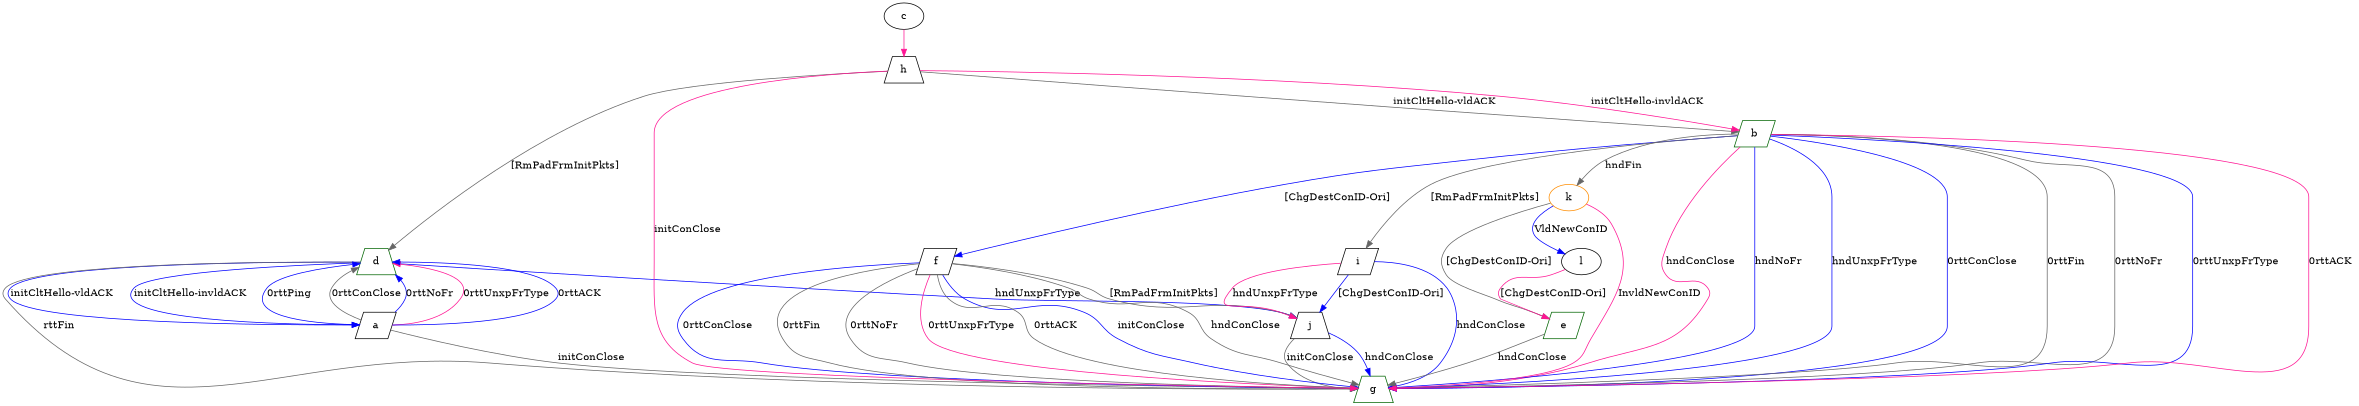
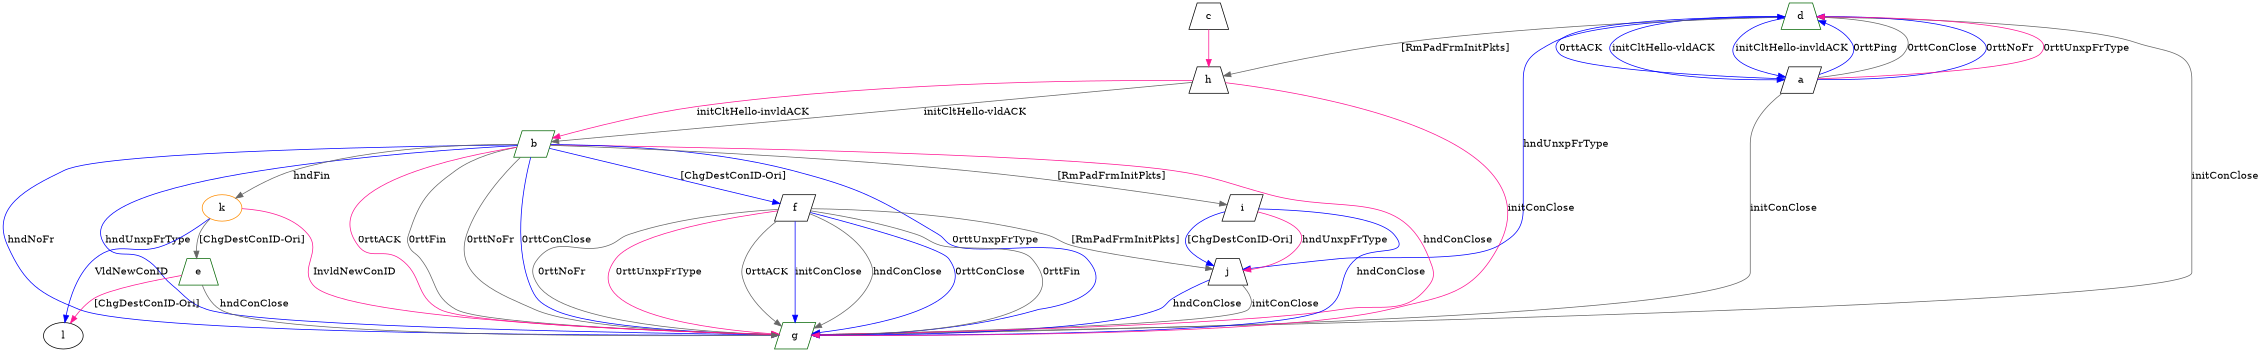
node "c": shape ellipse -> trapezium
edge "h" -> "d": reversed
edge "l" -> "e": reversed
edge "d" -> "g": label "rttFin " -> "initConClose "
node "e": shape parallelogram -> trapezium
node "g": shape trapezium -> parallelogram
